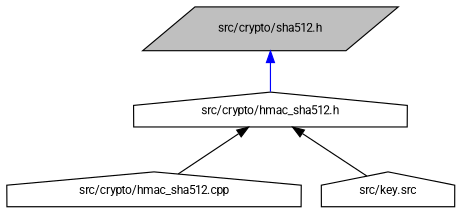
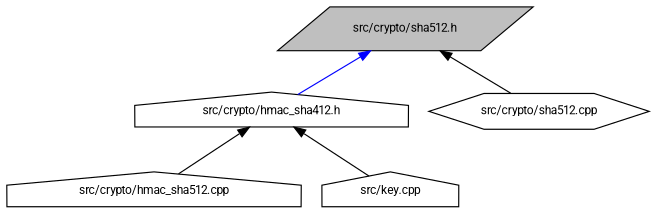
node "src/crypto/hmac_sha512.h": label "src/crypto/hmac_sha512.h" -> "src/crypto/hmac_sha412.h"
node "src/crypto/sha512.cpp": added
node "src/key.src": label "src/key.src" -> "src/key.cpp"
